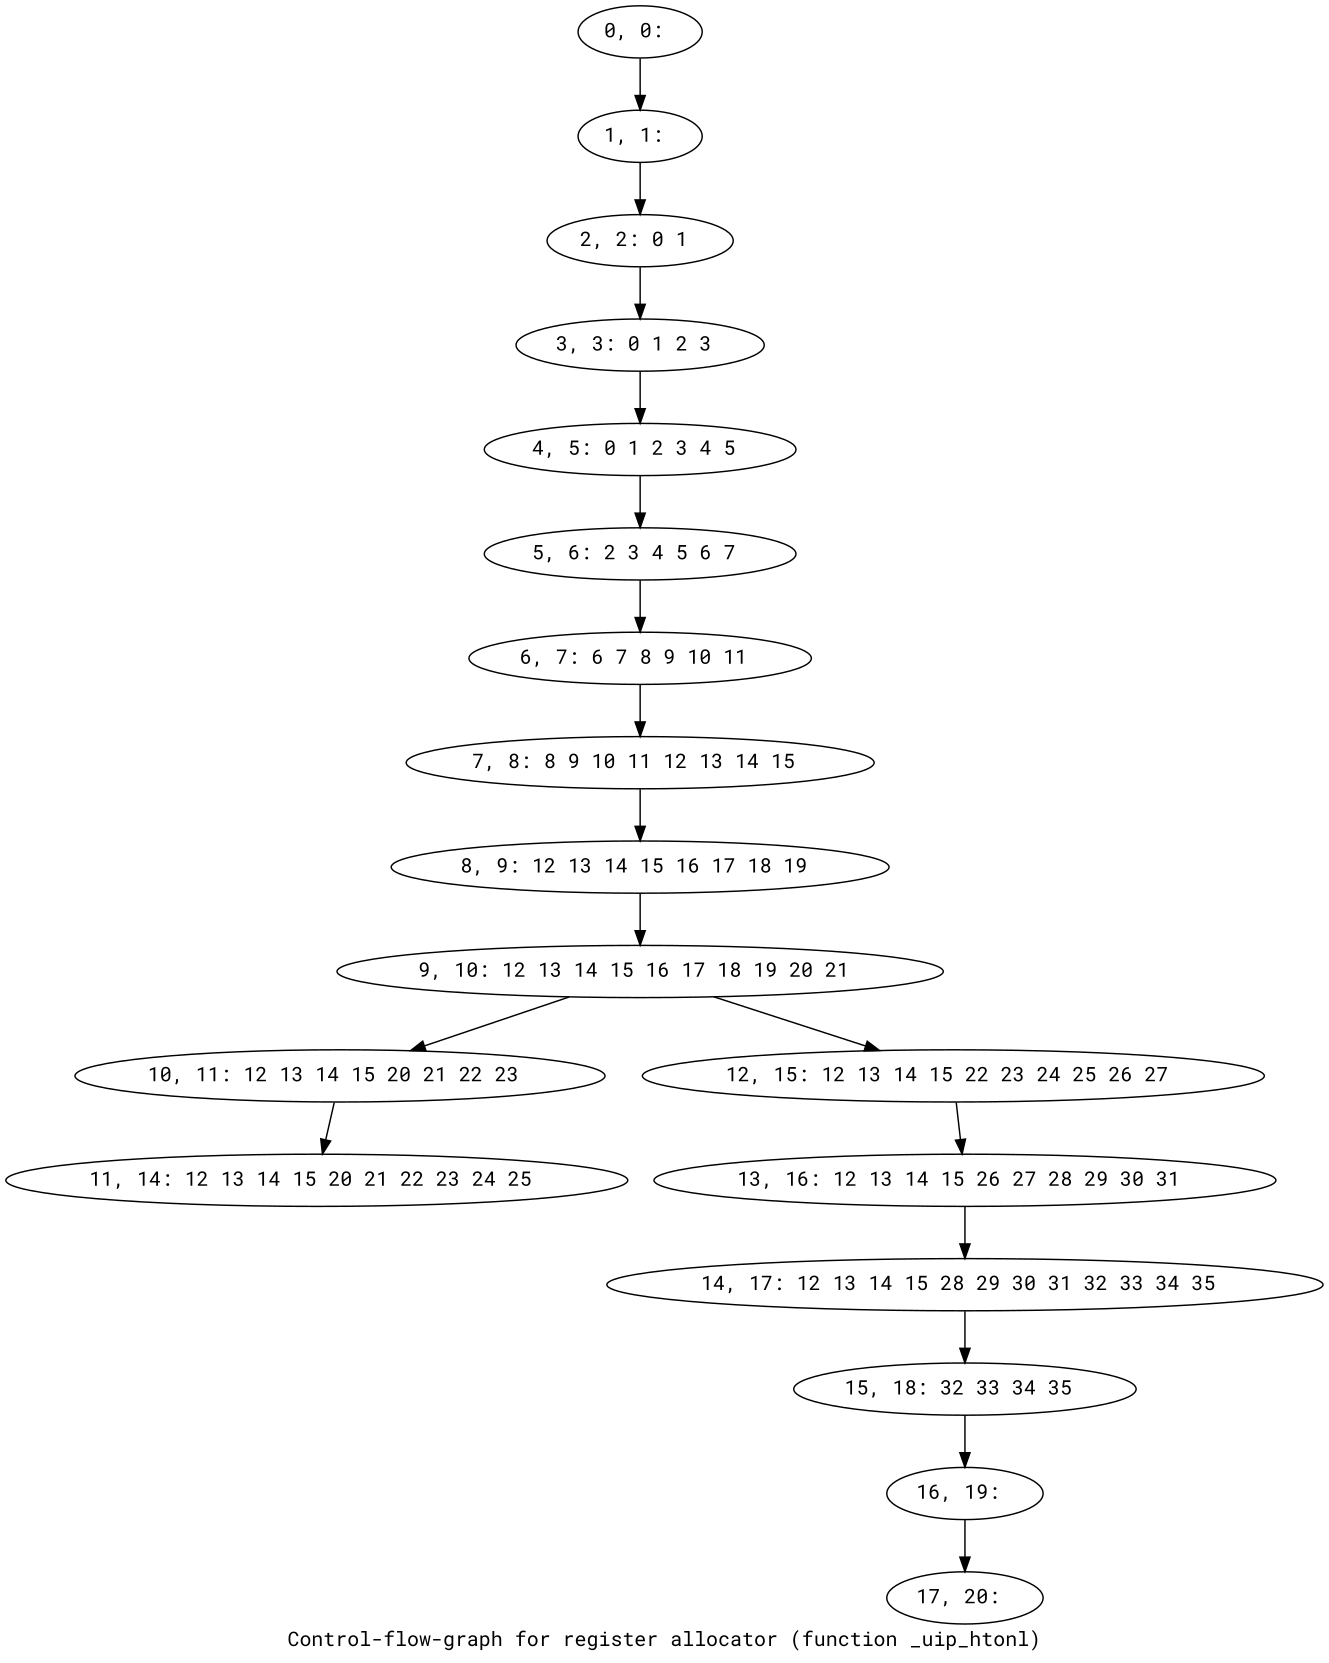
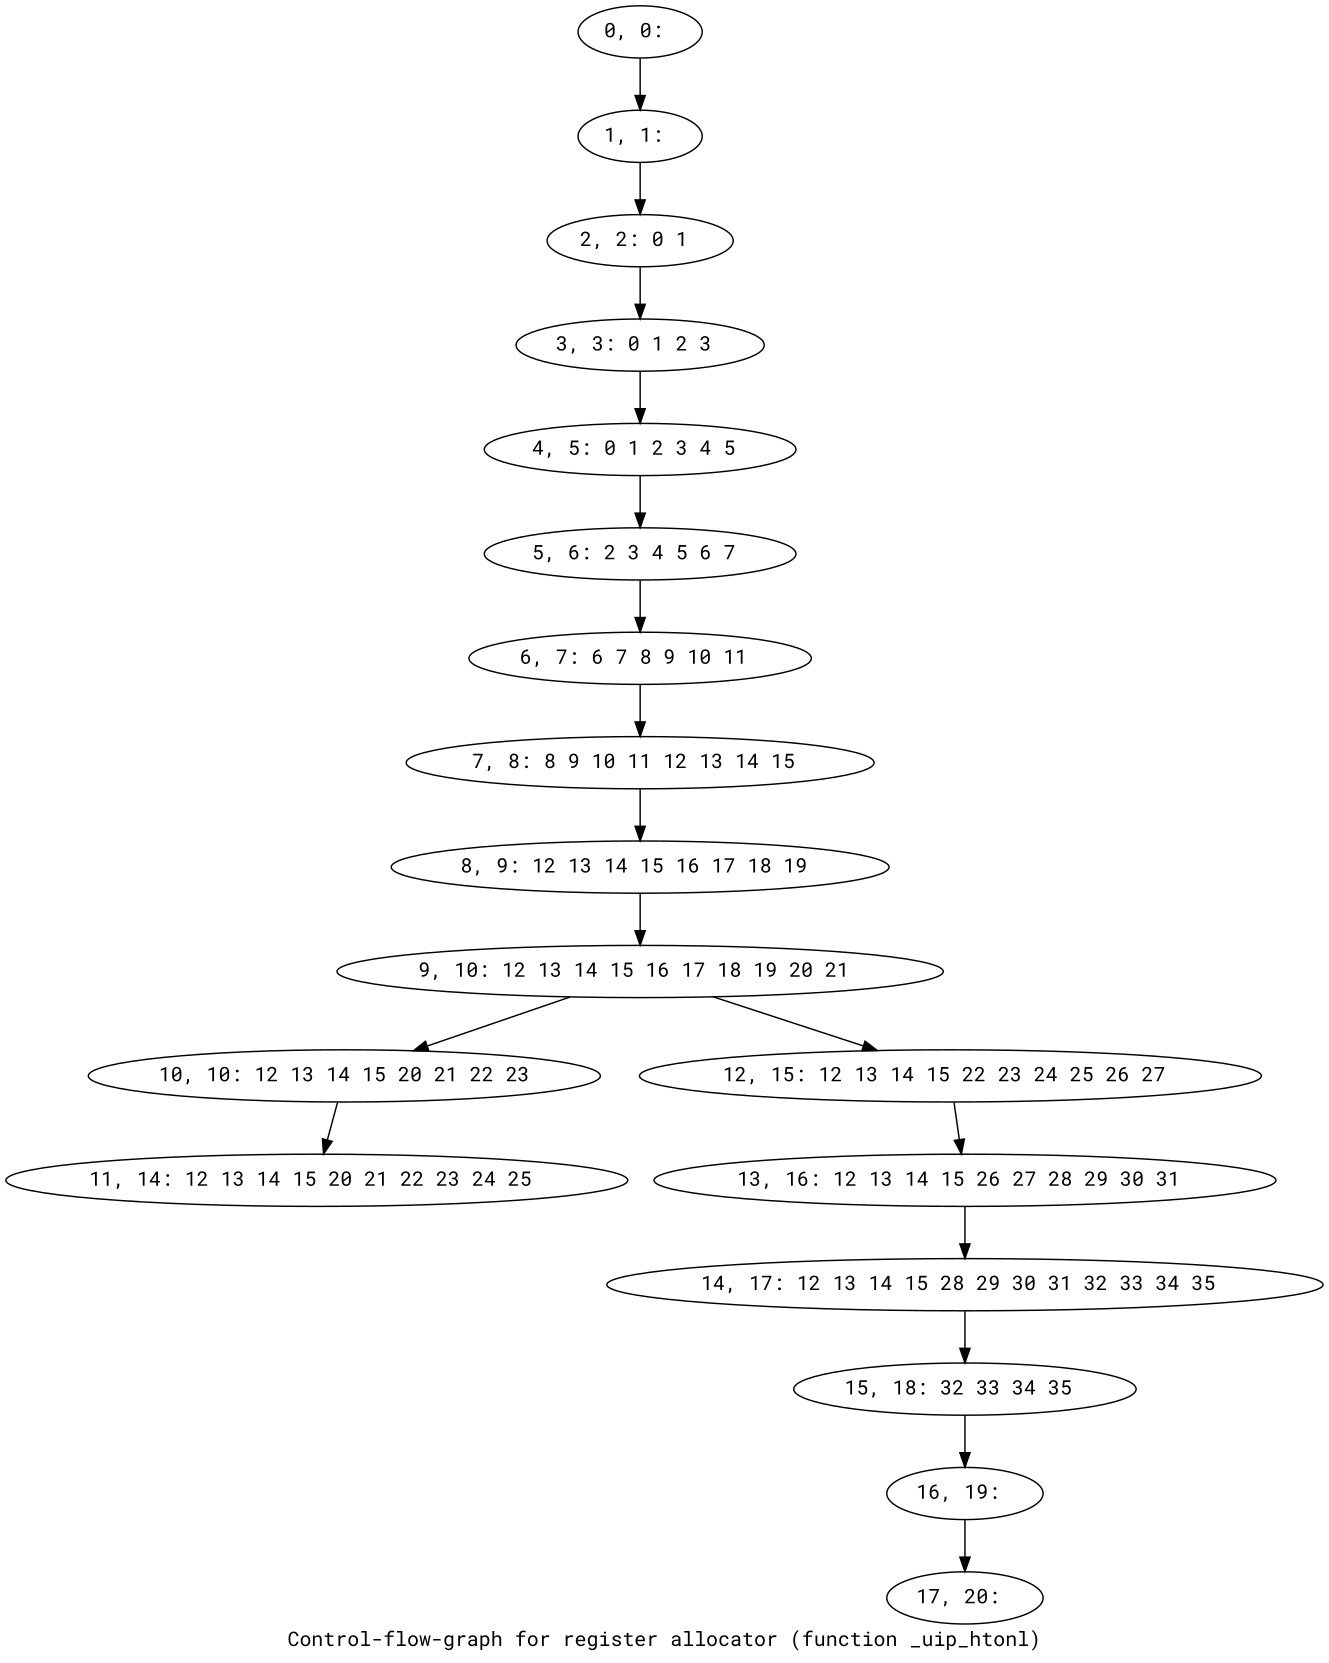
node "10, 11: 12 13 14 15 20 21 22 23": label "10, 11: 12 13 14 15 20 21 22 23" -> "10, 10: 12 13 14 15 20 21 22 23"
